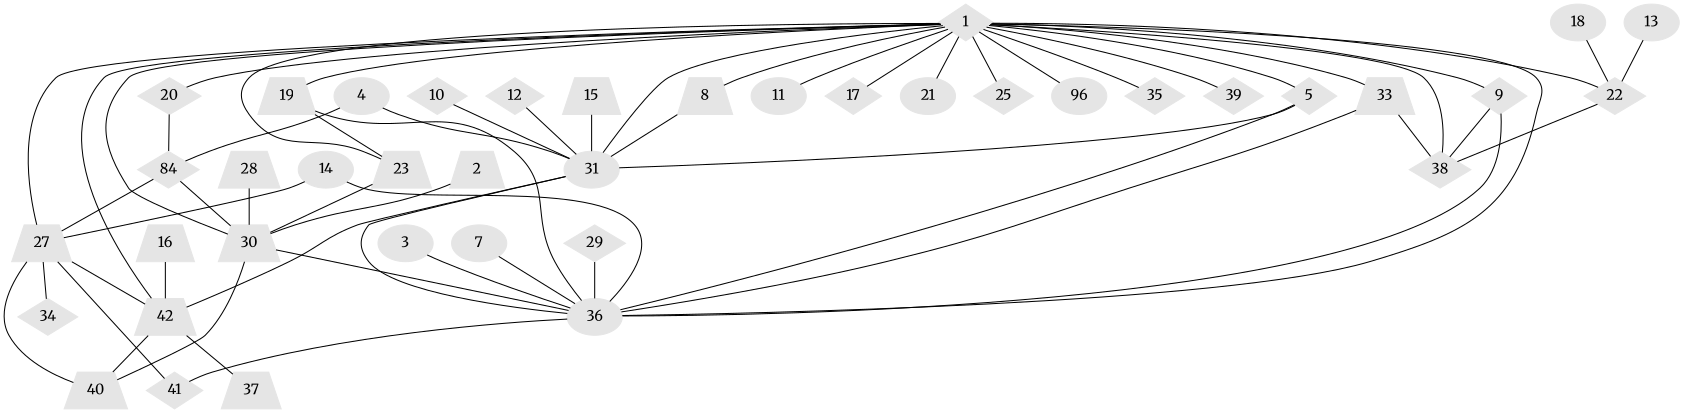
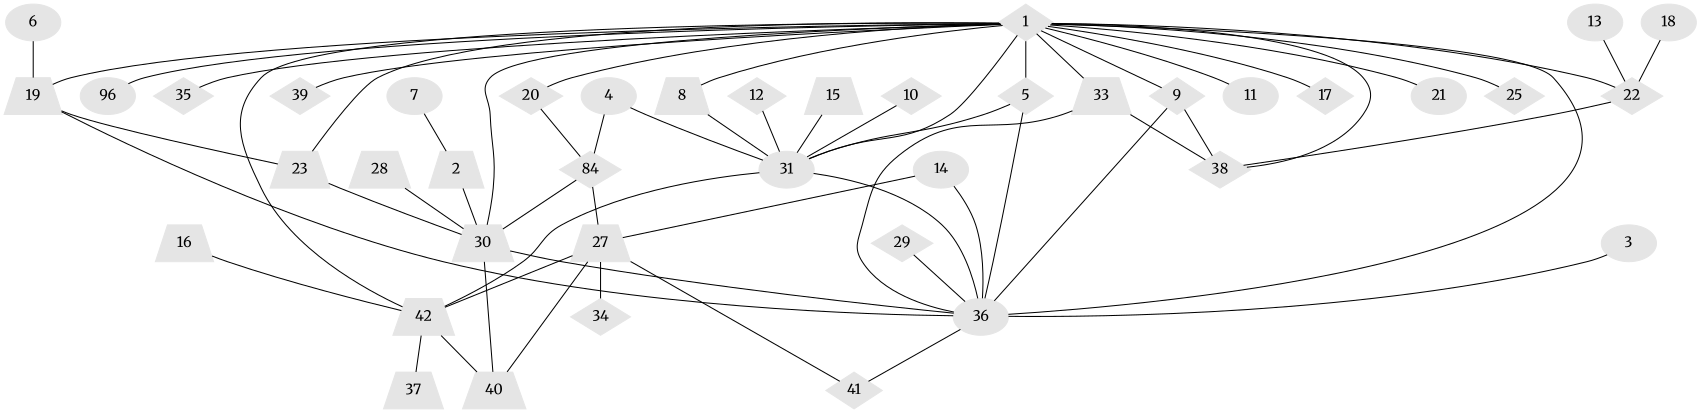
node "6": added
edge "1" -- "27": removed
edge "7" -- "36": now "7" -- "2"
